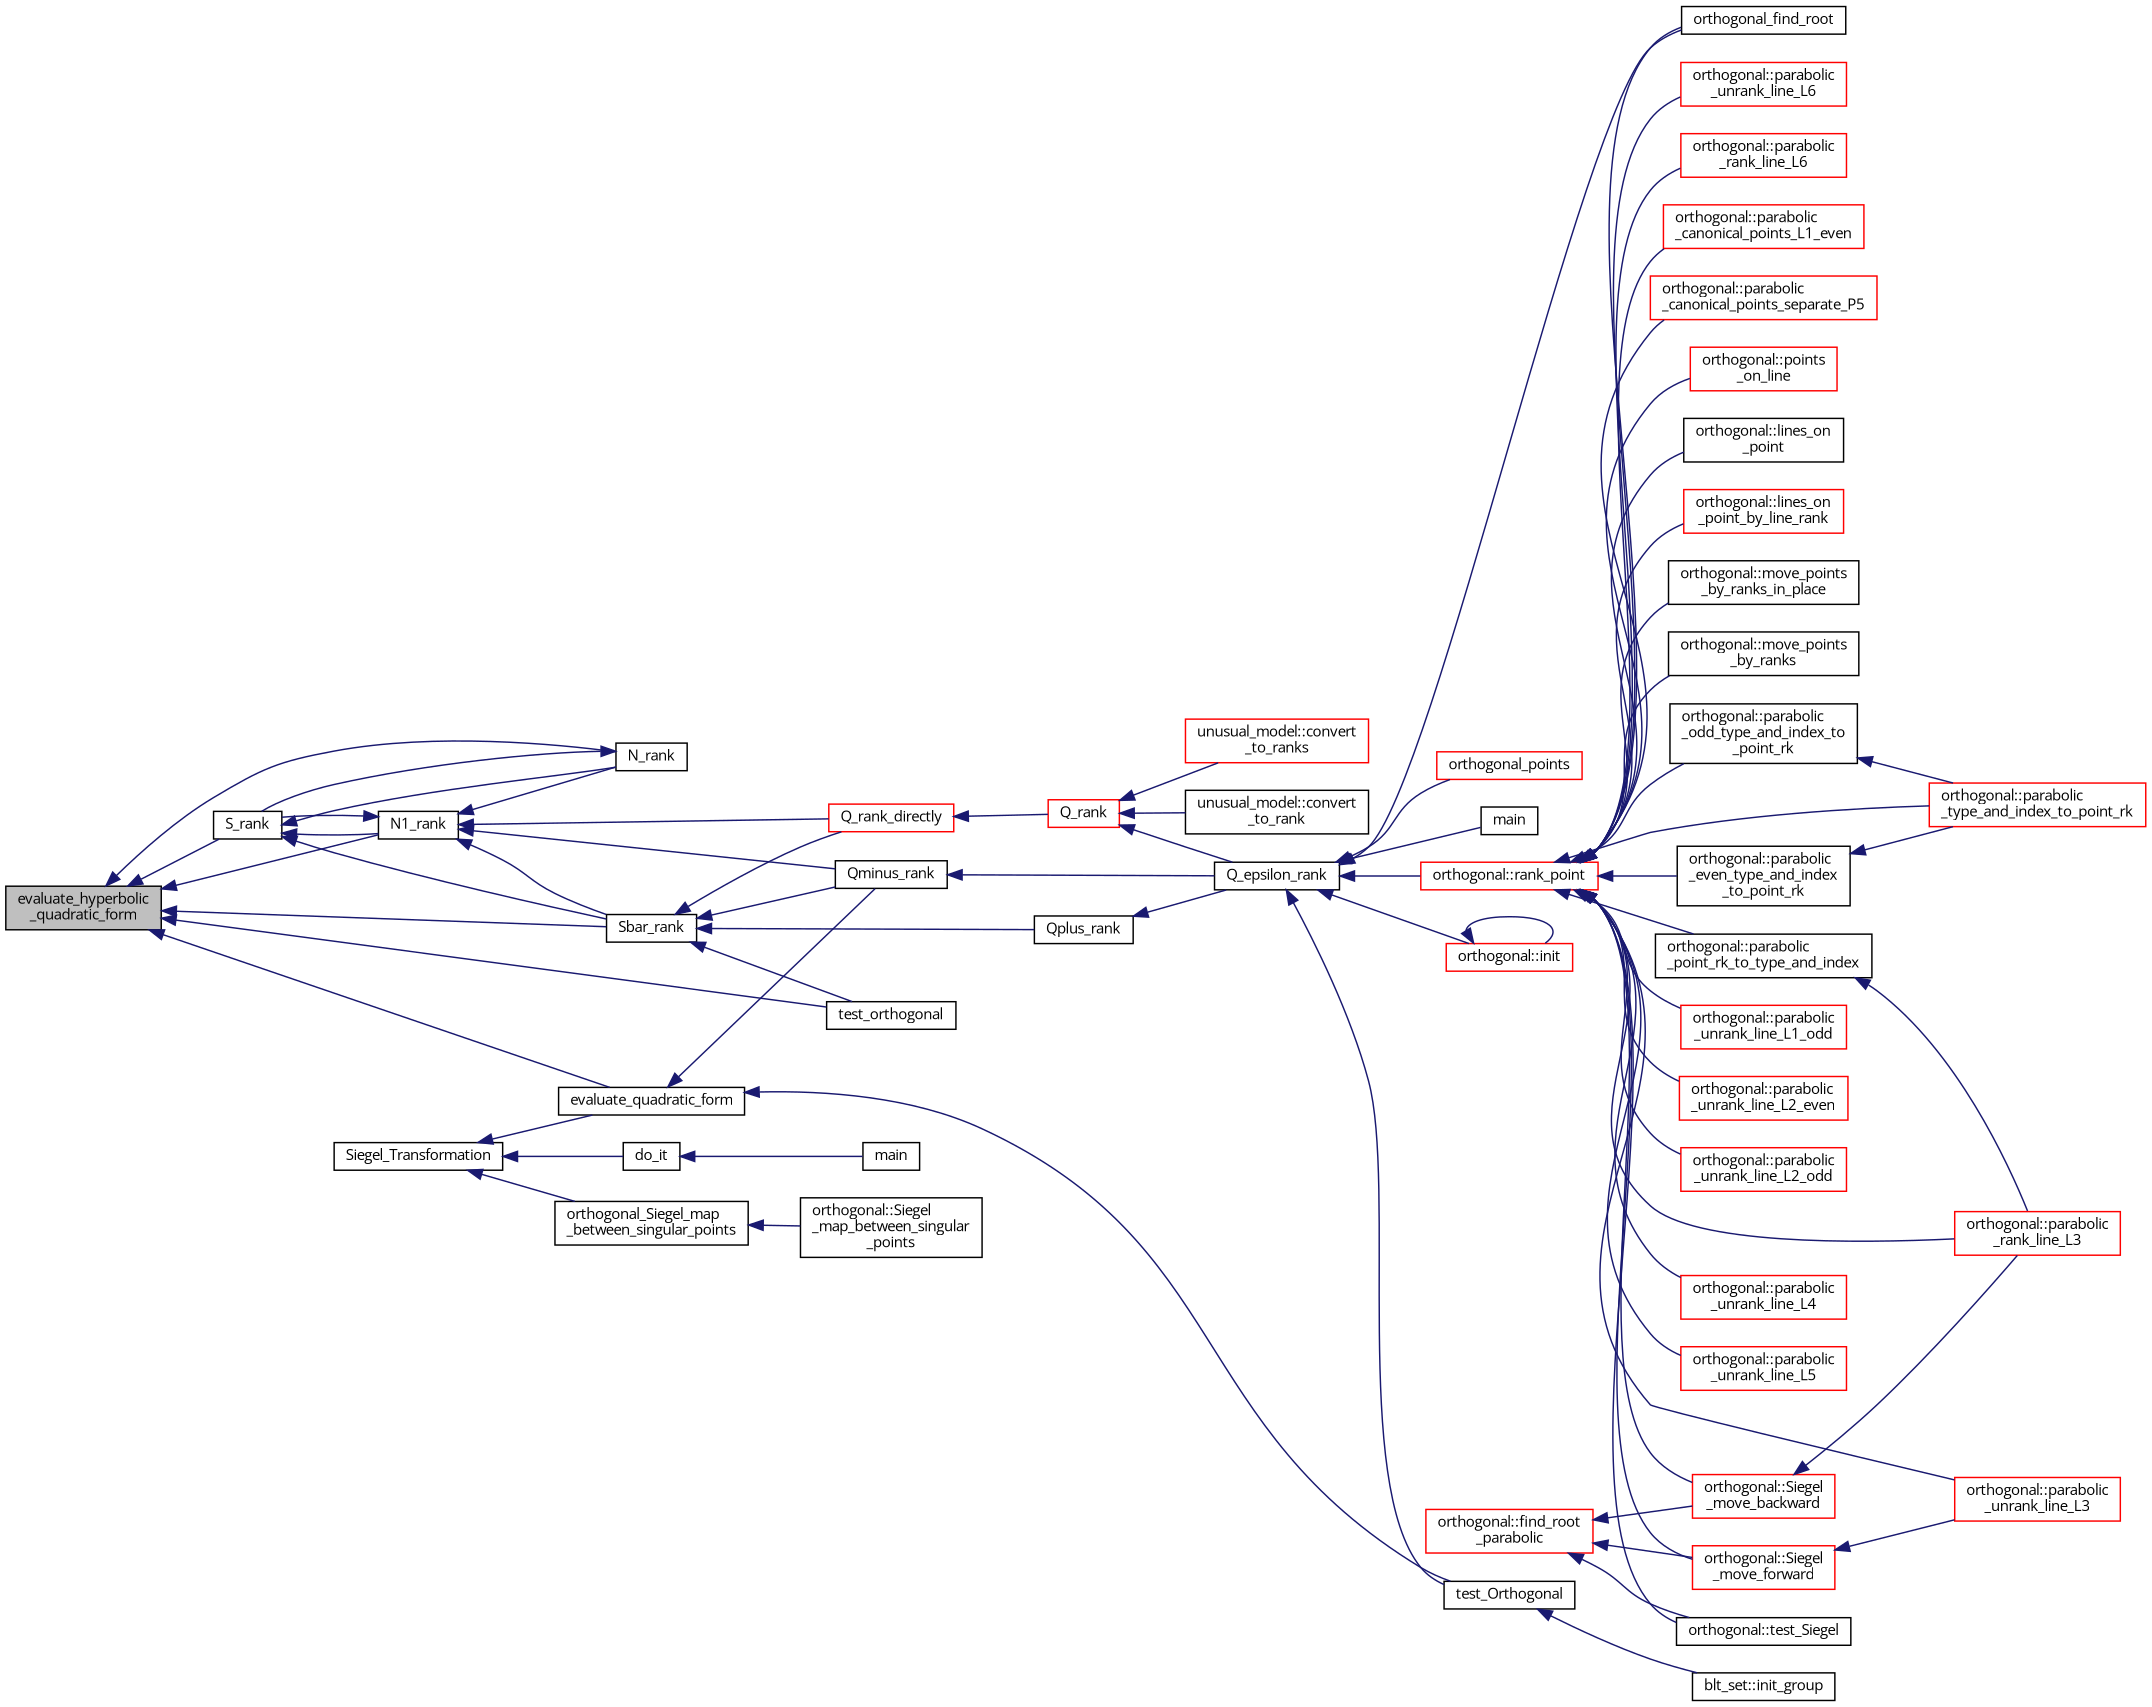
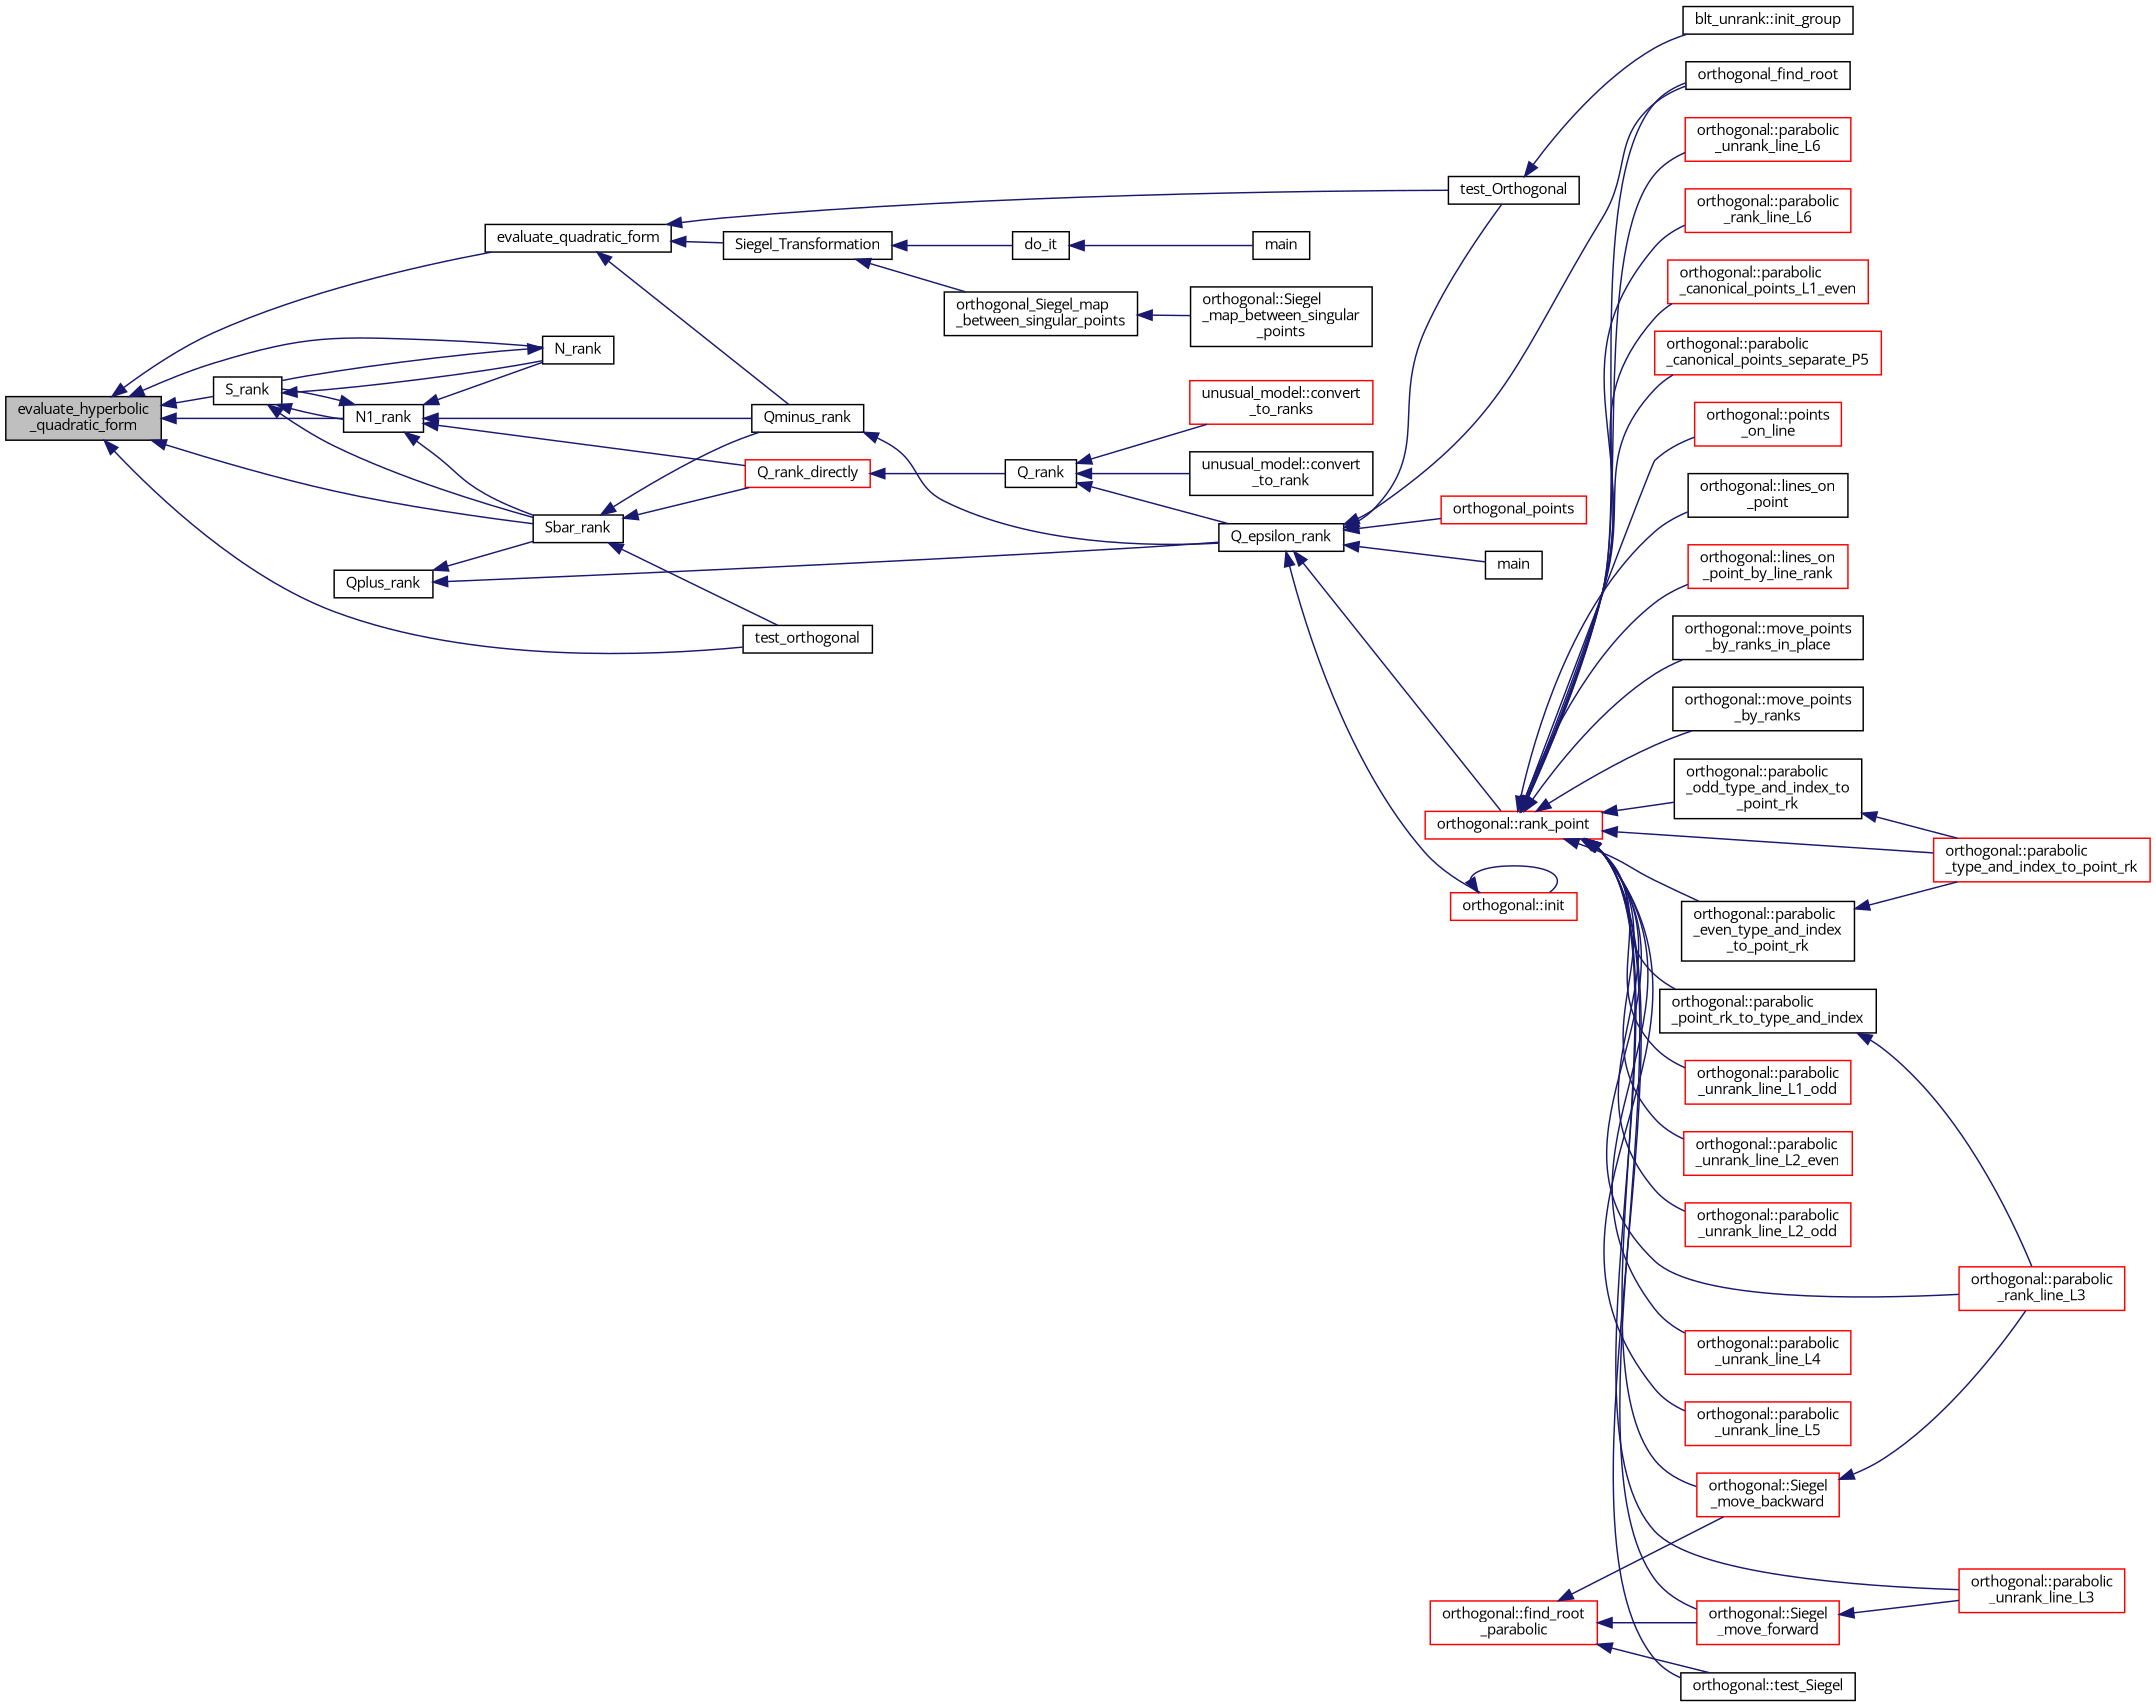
node "Q_rank": color red -> black
edge "Qplus_rank" -> "Sbar_rank": reversed
edge "evaluate_quadratic_form" -> "Siegel_Transformation": reversed
node "blt_set::init_group": label "blt_set::init_group" -> "blt_unrank::init_group"
